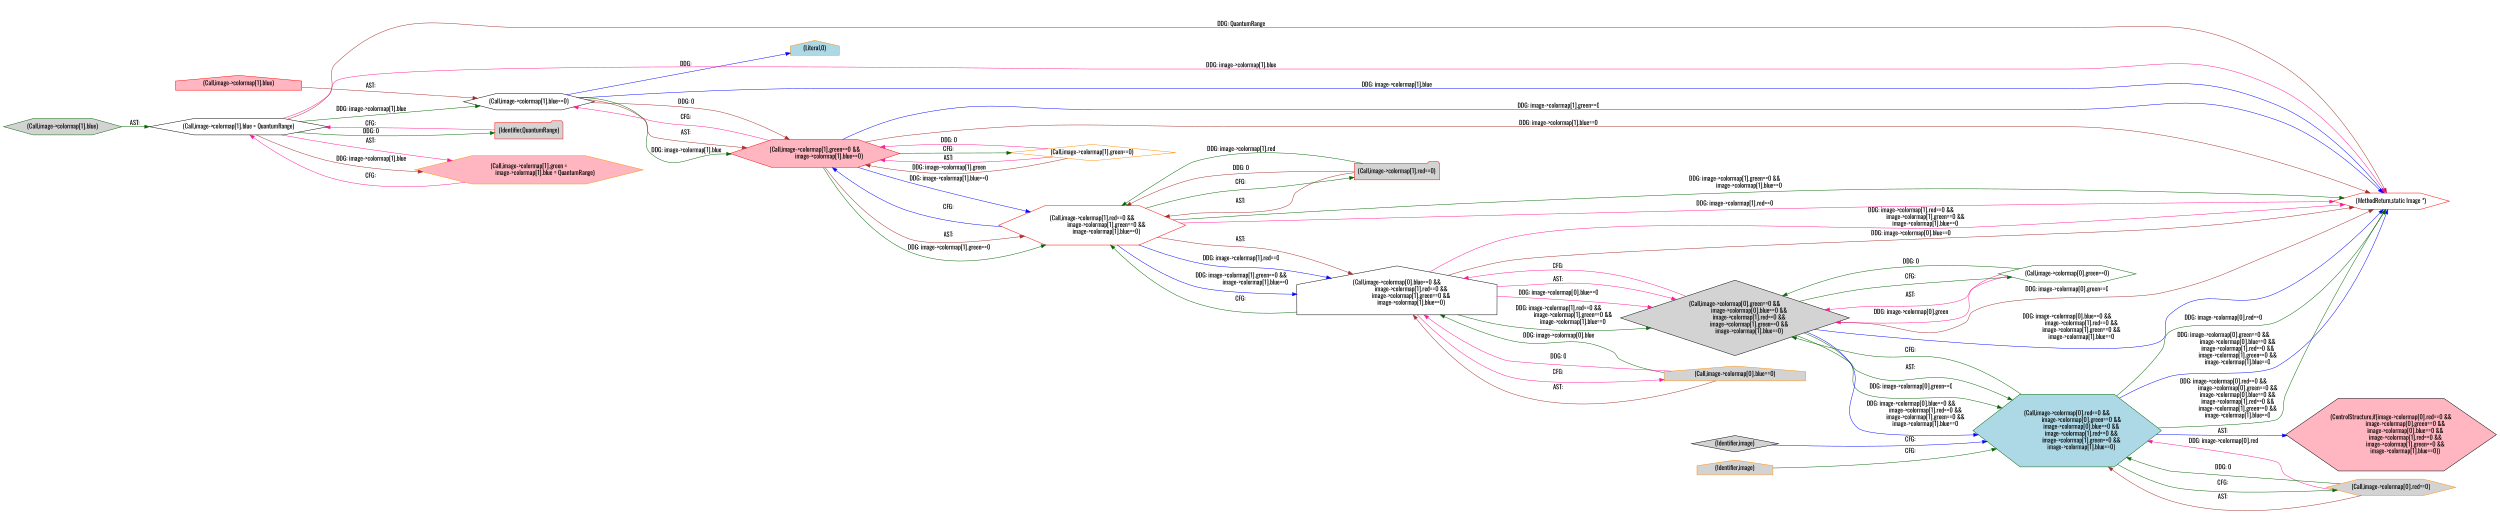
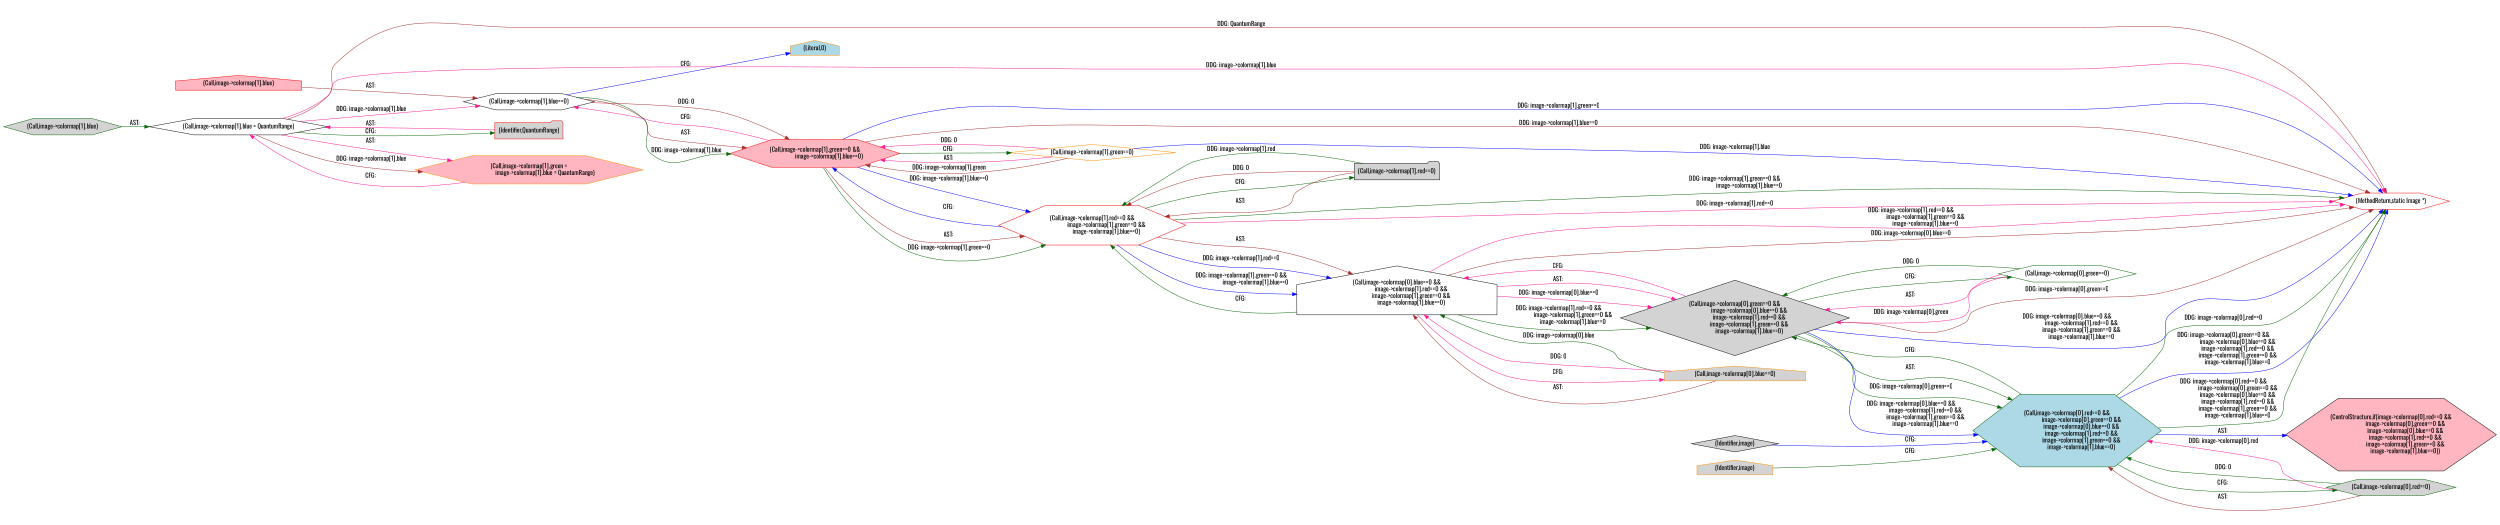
edge "(Call,image->colormap[1].blue==0)" -> "(Literal,0)": label "DDG: " -> "CFG: "
edge "(Call,image->colormap[1].blue==0)" -> "(MethodReturn,static Image *)": now "(Call,image->colormap[1].green==0)" -> "(MethodReturn,static Image *)"
edge "(Call,image->colormap[1].blue = QuantumRange)" -> "(Call,image->colormap[1].blue==0)": color darkgreen -> deeppink
edge "(Identifier,QuantumRange)" -> "(Call,image->colormap[1].blue = QuantumRange)": label "CFG: " -> "AST: "
edge "(Call,image->colormap[1].blue = QuantumRange)" -> "(Identifier,QuantumRange)": label "DDG: 0" -> "CFG: "
node "(Call,image->colormap[1].red==0)": color red -> black
node "(Call,image->colormap[0].red==0)": color darkorange -> darkgreen
